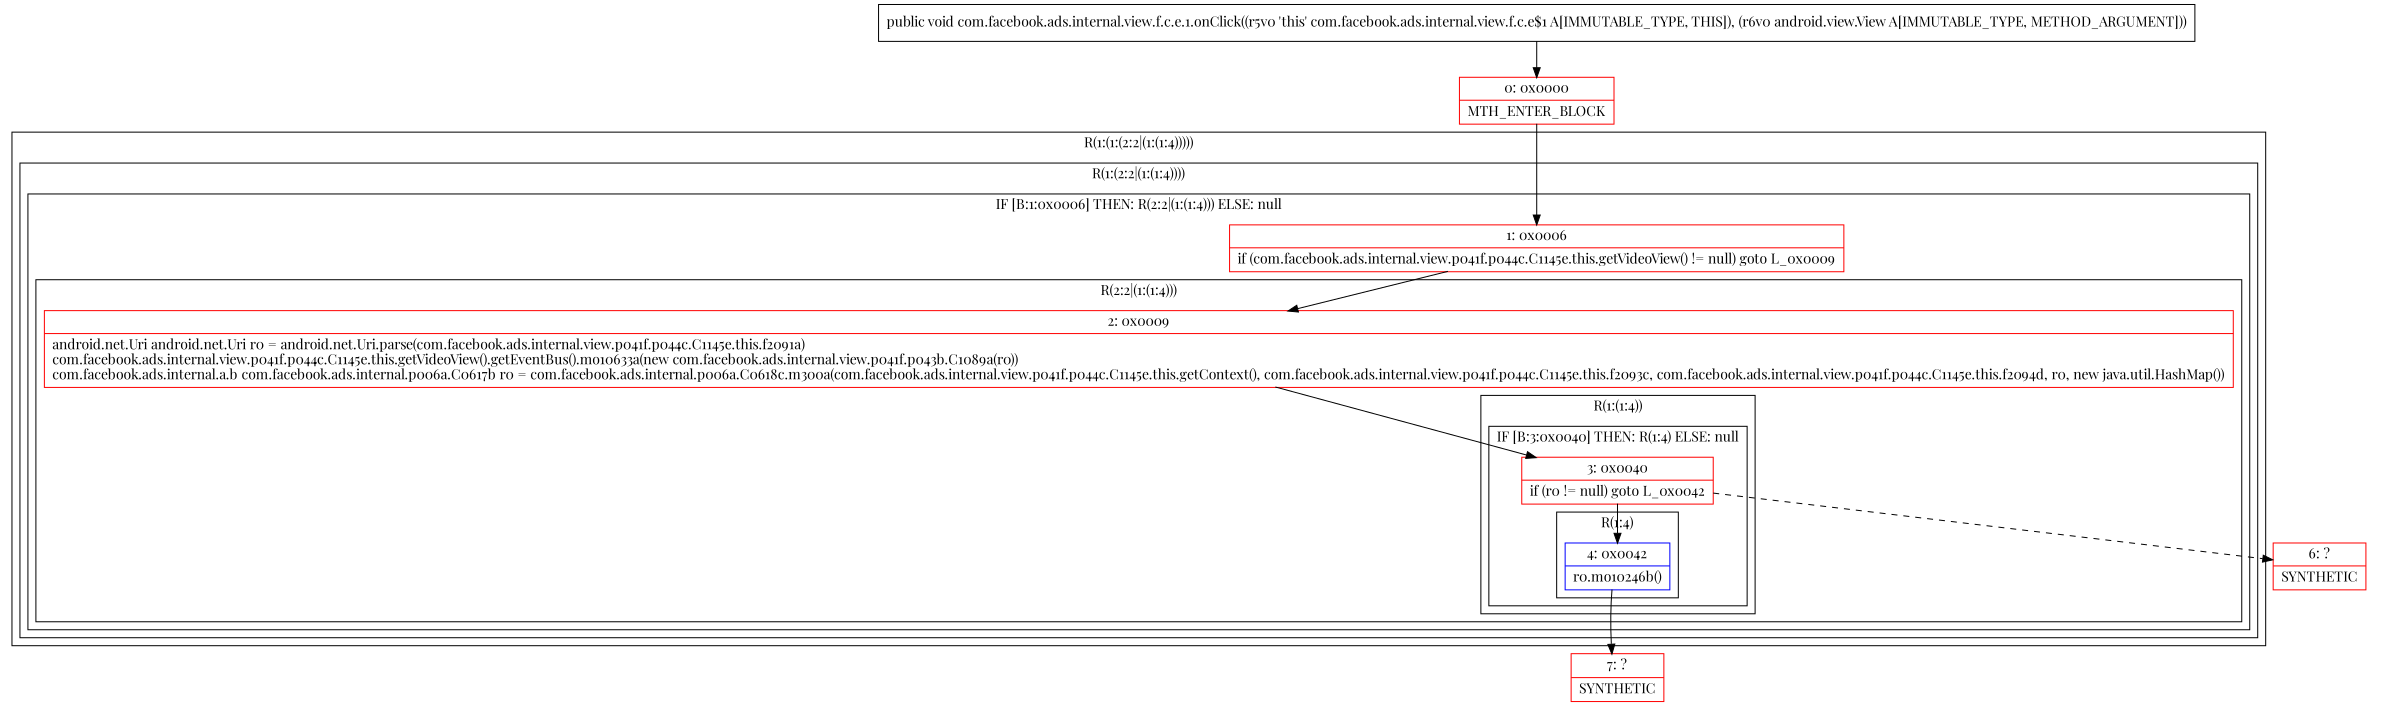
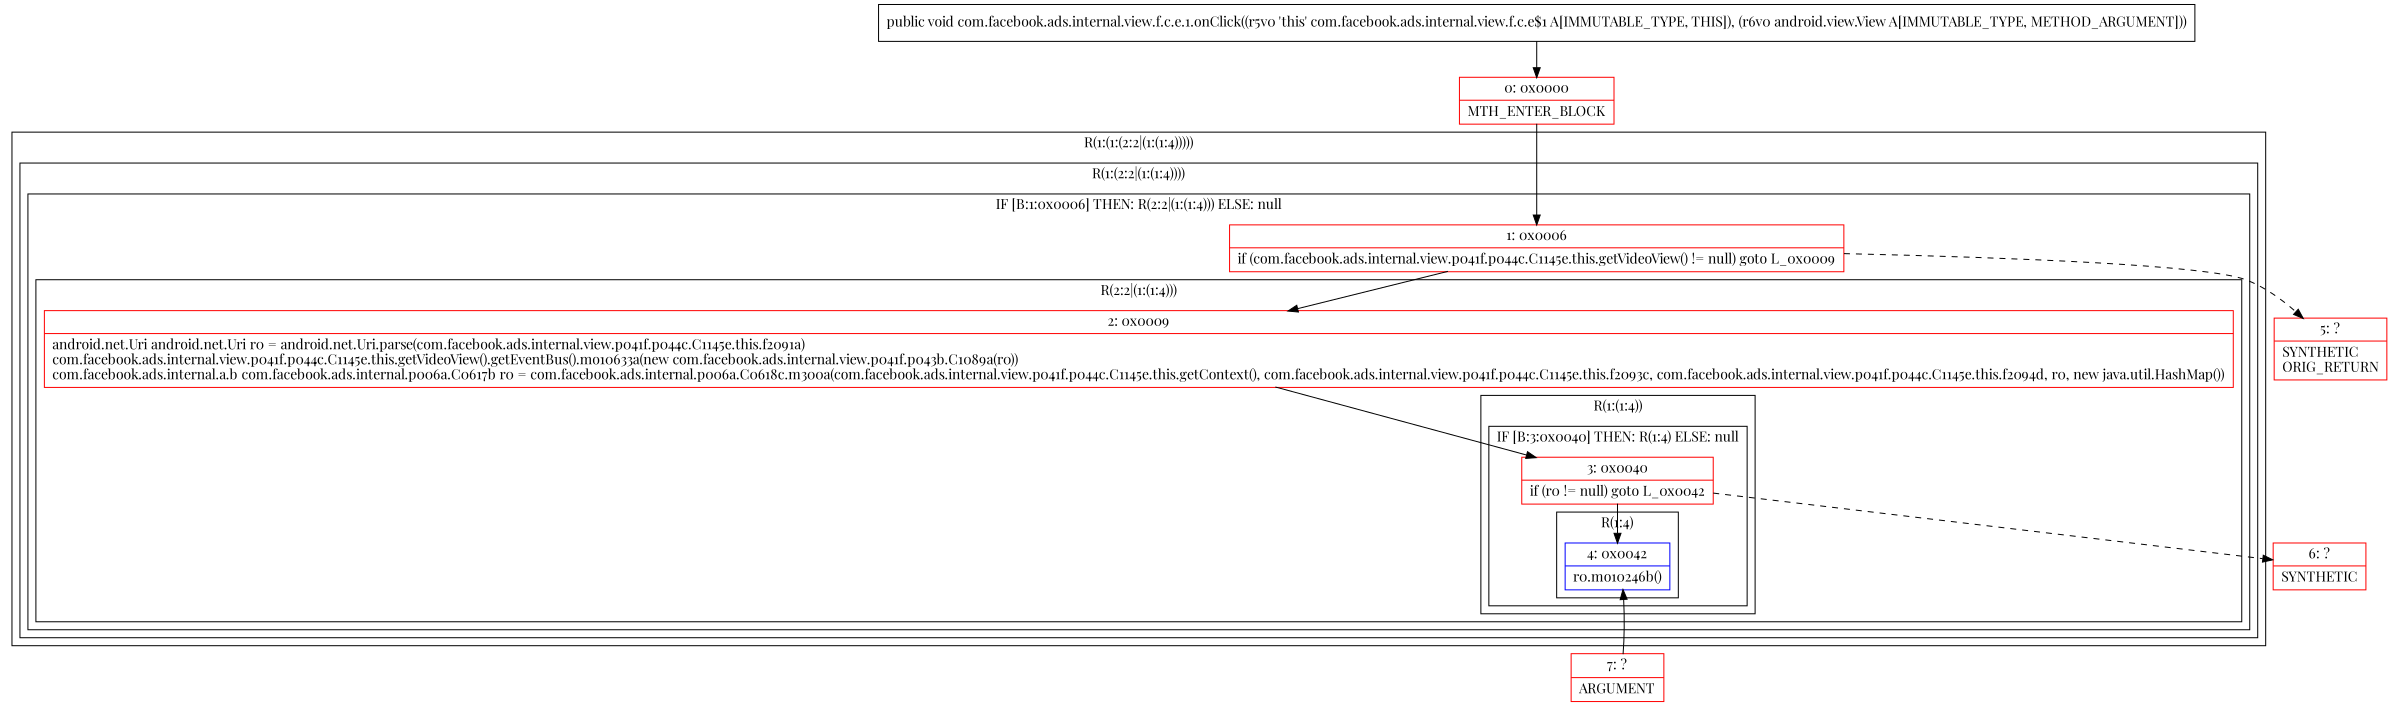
node "5: ?": added
edge "4: 0x0042" -> "7: ?": reversed
node "7: ?": text "SYNTHETIC" -> "ARGUMENT"
